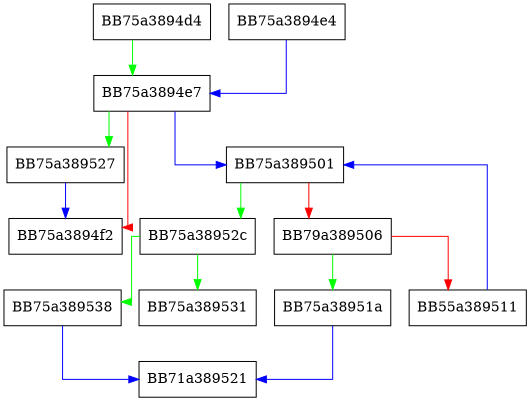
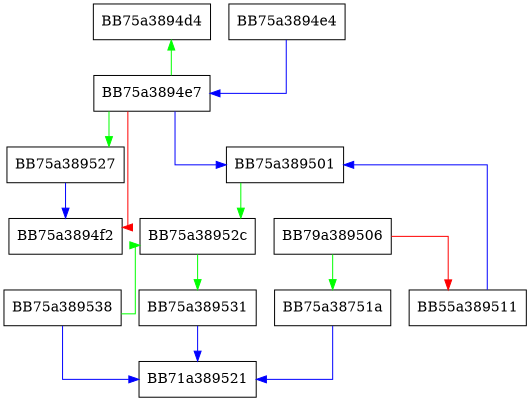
edge "BB75a3894d4" -> "BB75a3894e7": reversed
edge "BB75a389501" -> "BB79a389506": removed
edge "BB75a38952c" -> "BB75a389538": reversed
node "BB75a38951a": label "BB75a38951a" -> "BB75a38751a"
edge "BB75a389531" -> "BB71a389521": added
